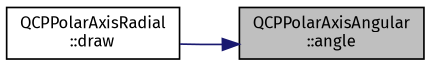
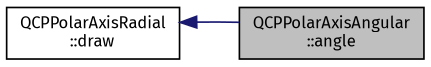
edge "QCPPolarAxisRadial ::draw" -> "QCPPolarAxisAngular ::angle": reversed
